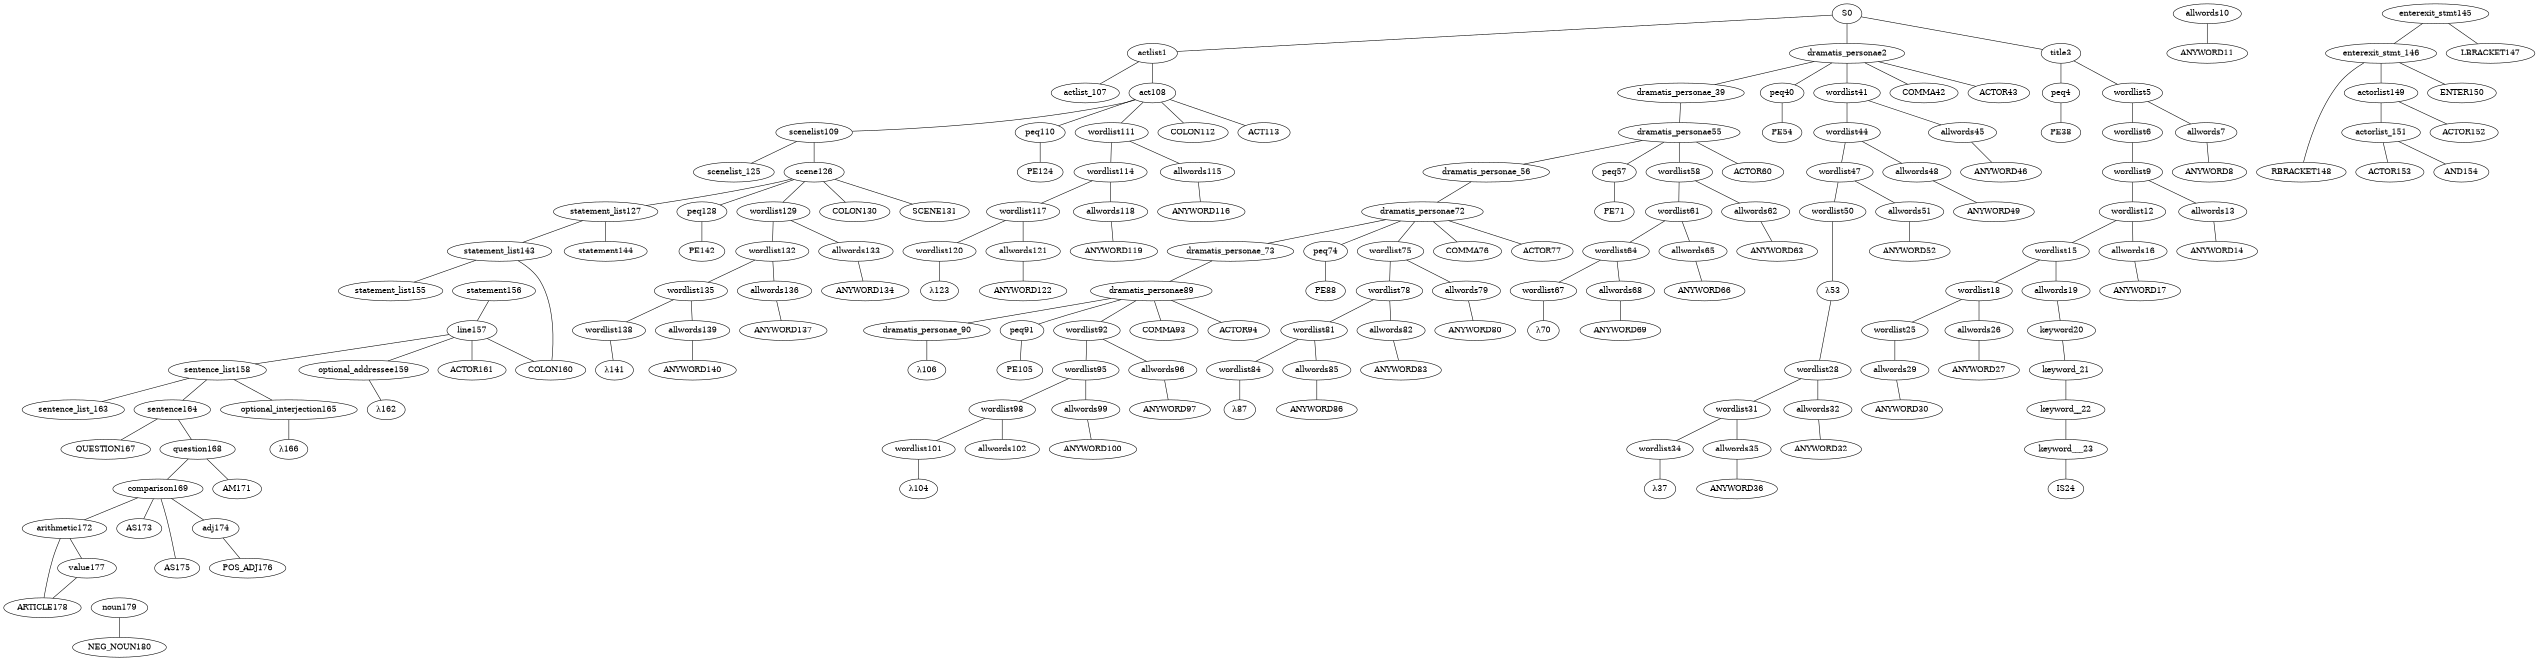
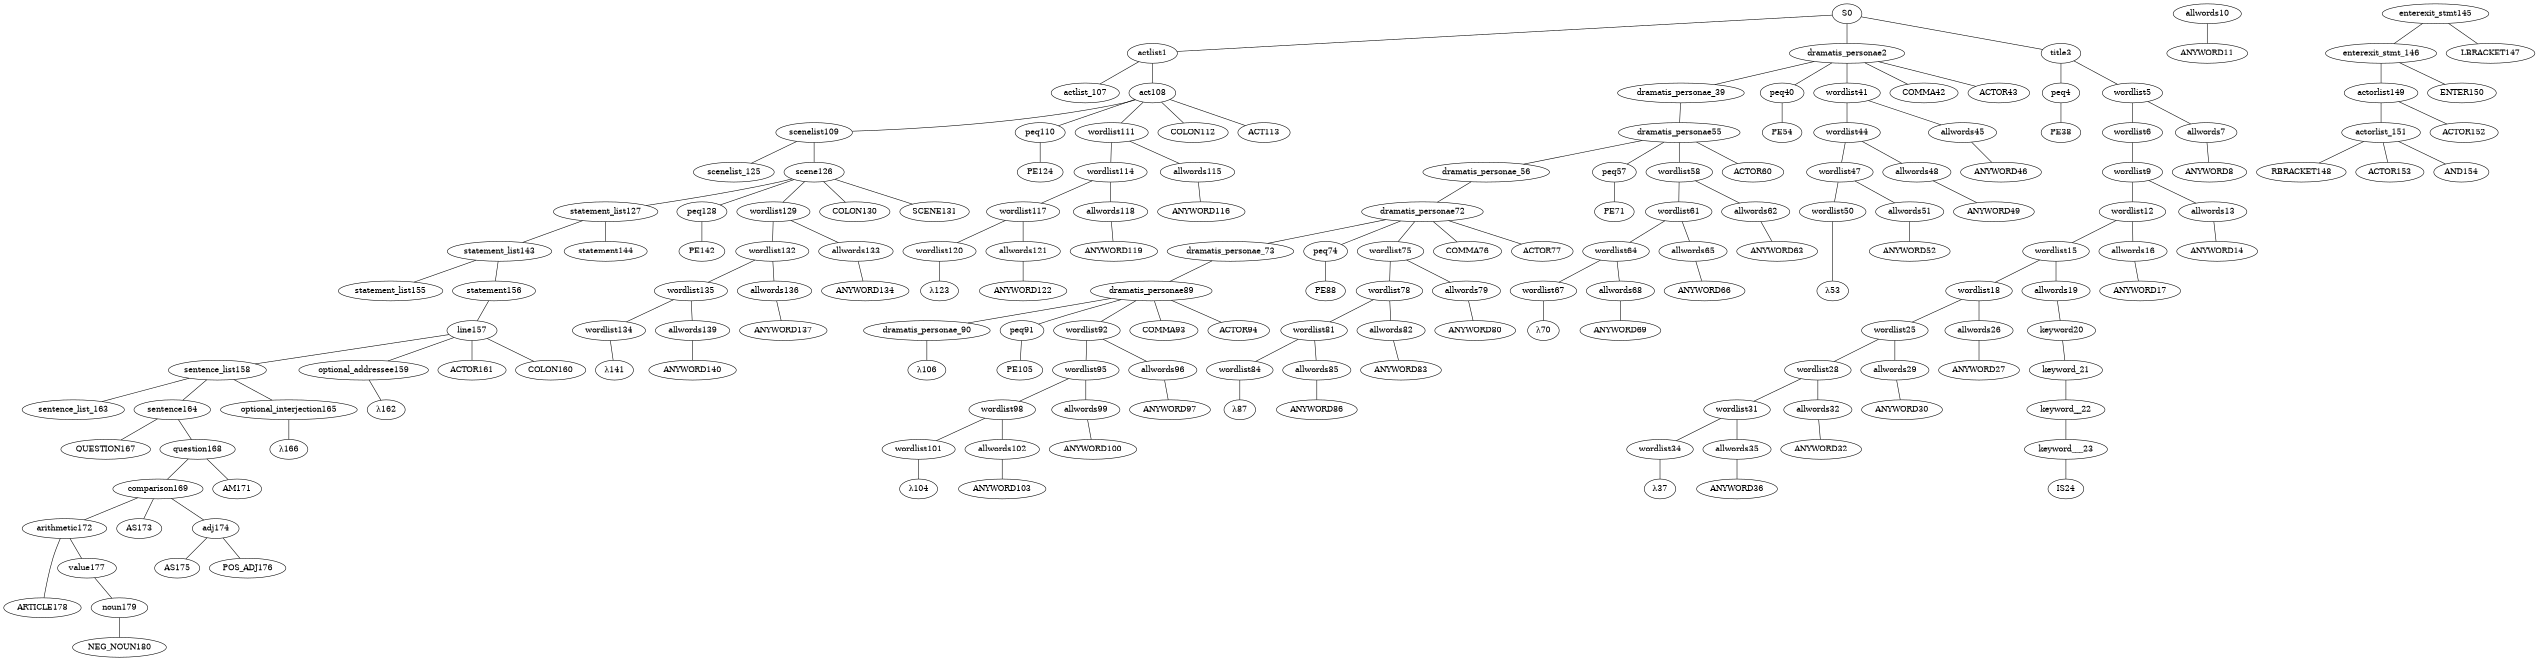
edge "enterexit_stmt_146" -- "RBRACKET148": now "actorlist_151" -- "RBRACKET148"
edge "statement_list143" -- "COLON160": now "statement_list143" -- "statement156"
node "wordlist138": label "wordlist138" -> "wordlist134"
edge "λ53" -- "wordlist28": now "wordlist25" -- "wordlist28"
node "ANYWORD103": added
edge "comparison169" -- "AS175": now "adj174" -- "AS175"
edge "value177" -- "ARTICLE178": now "value177" -- "noun179"
